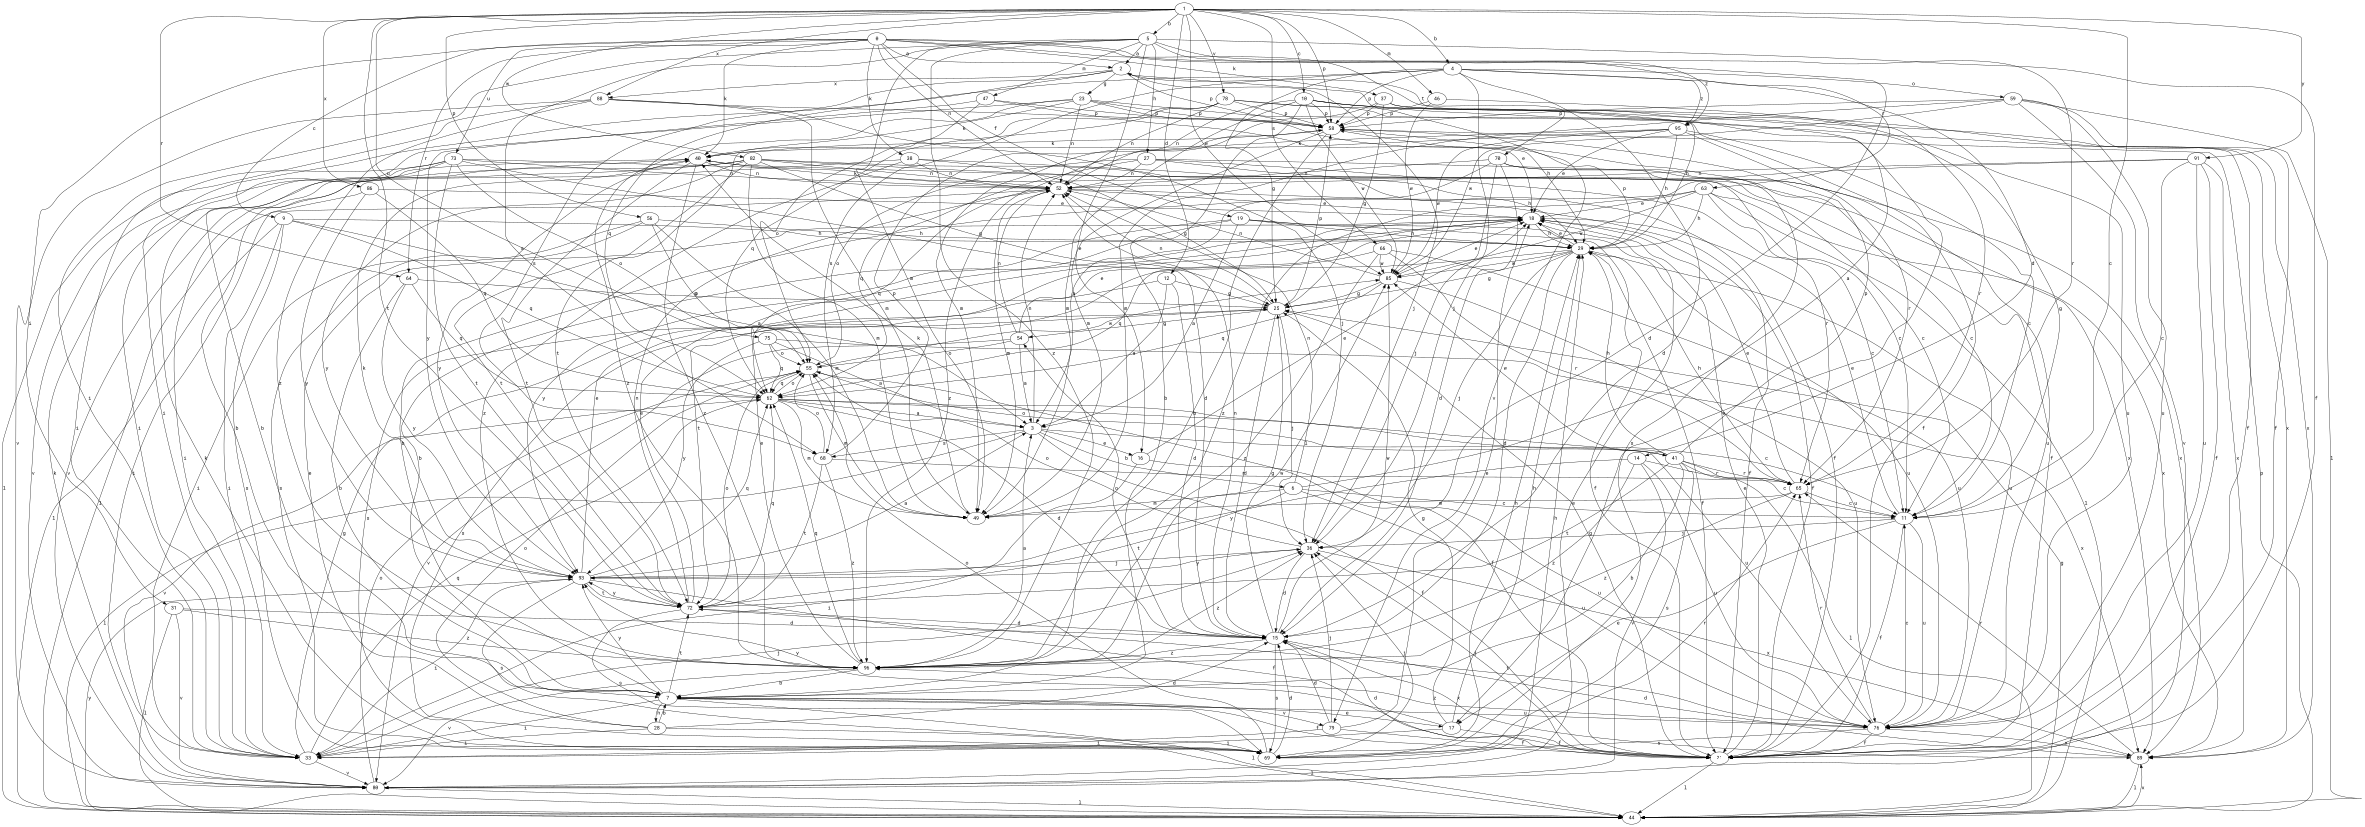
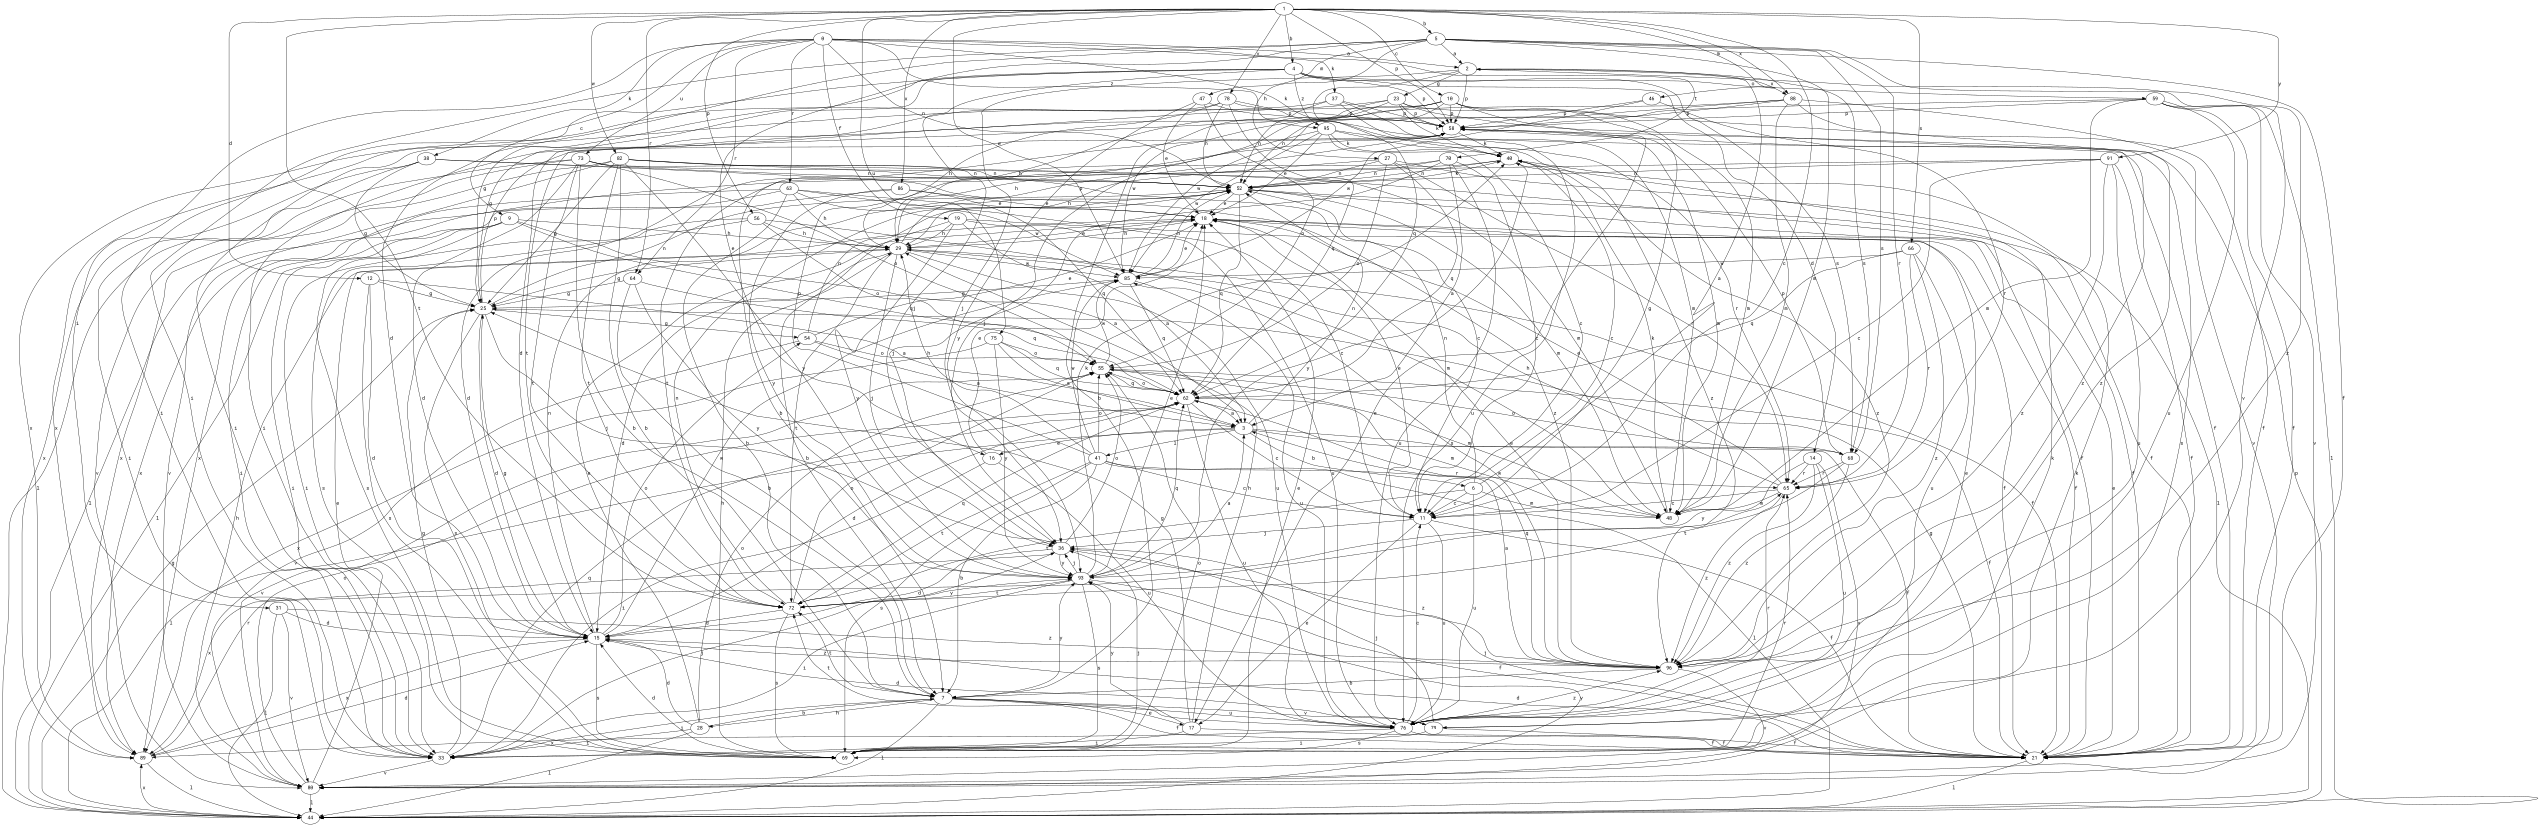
edge "72" -> "18": now "69" -> "18"
node "49": label "49" -> "48"
edge "96" -> "36": reversed
